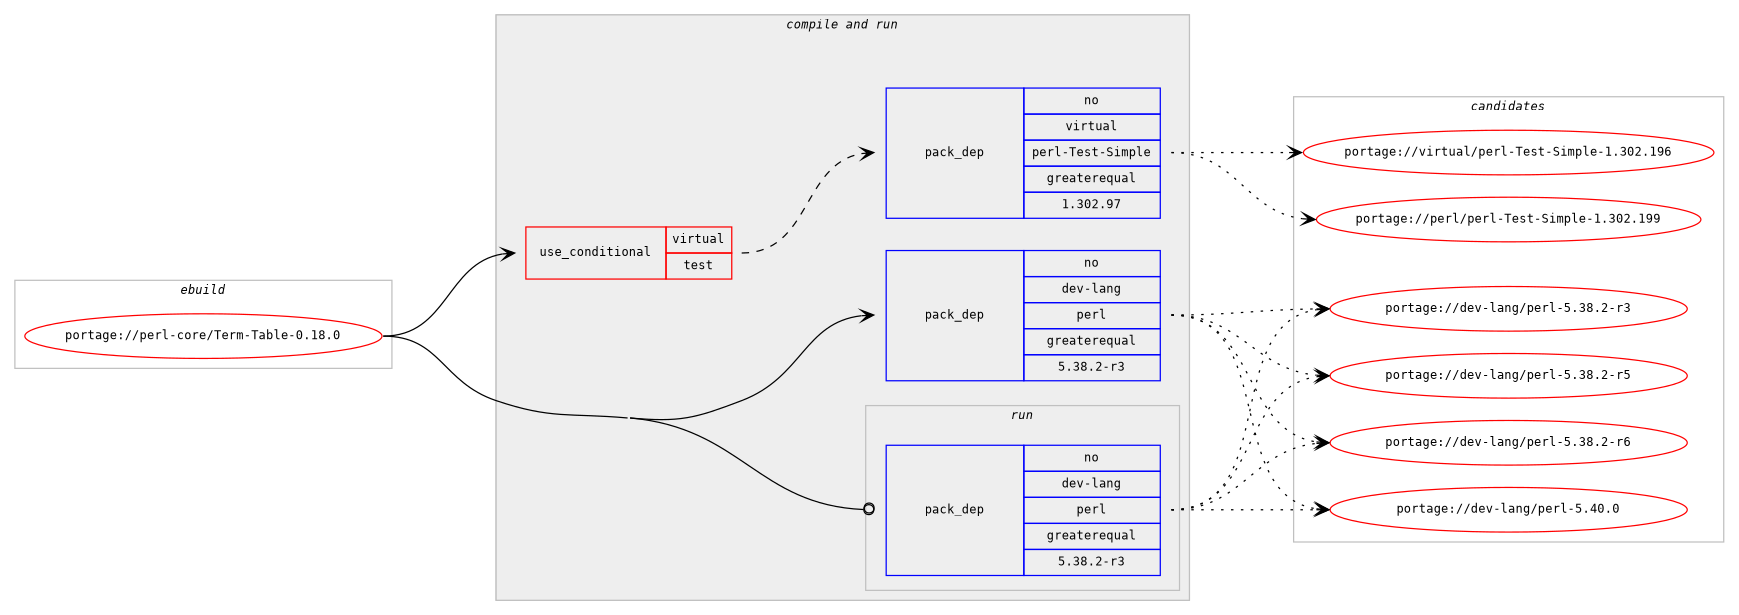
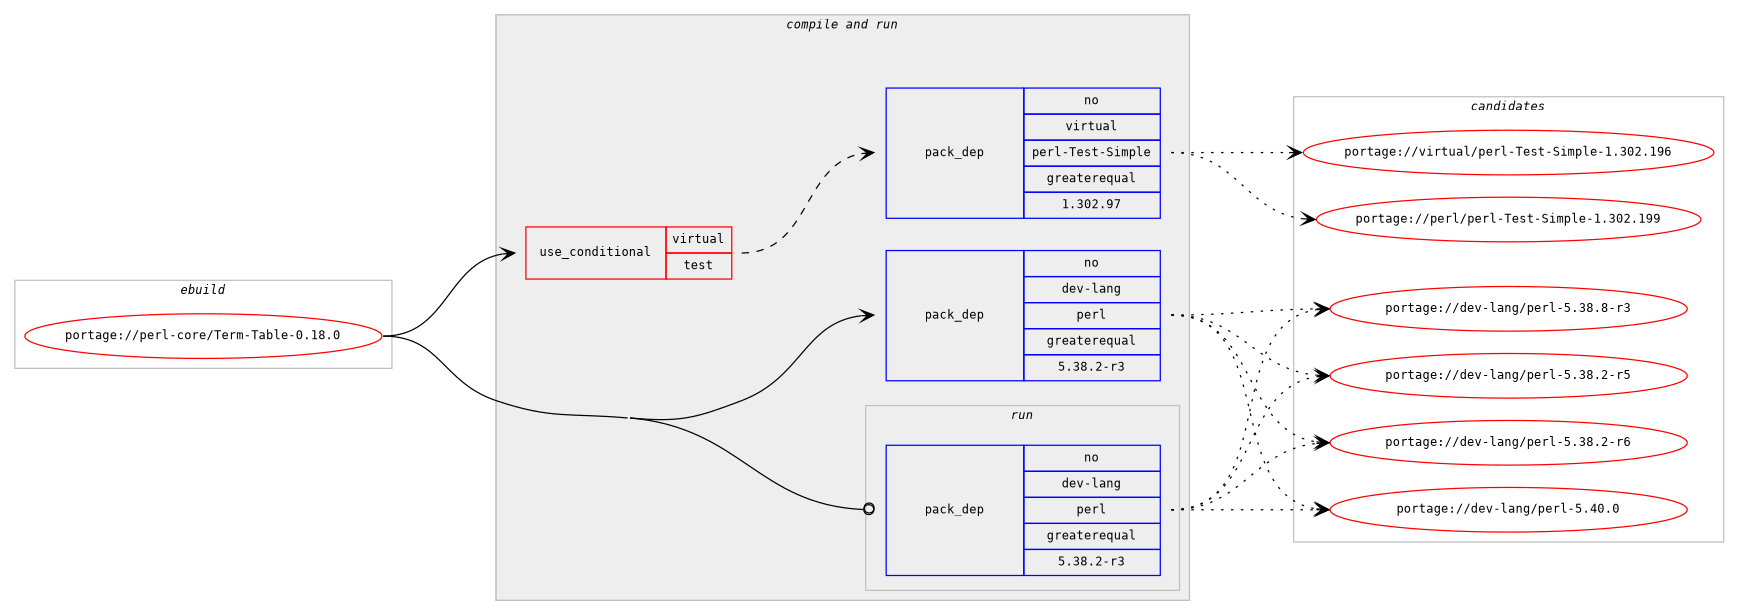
node "portage://dev-lang/perl-5.38.2-r3": label "portage://dev-lang/perl-5.38.2-r3" -> "portage://dev-lang/perl-5.38.8-r3"
